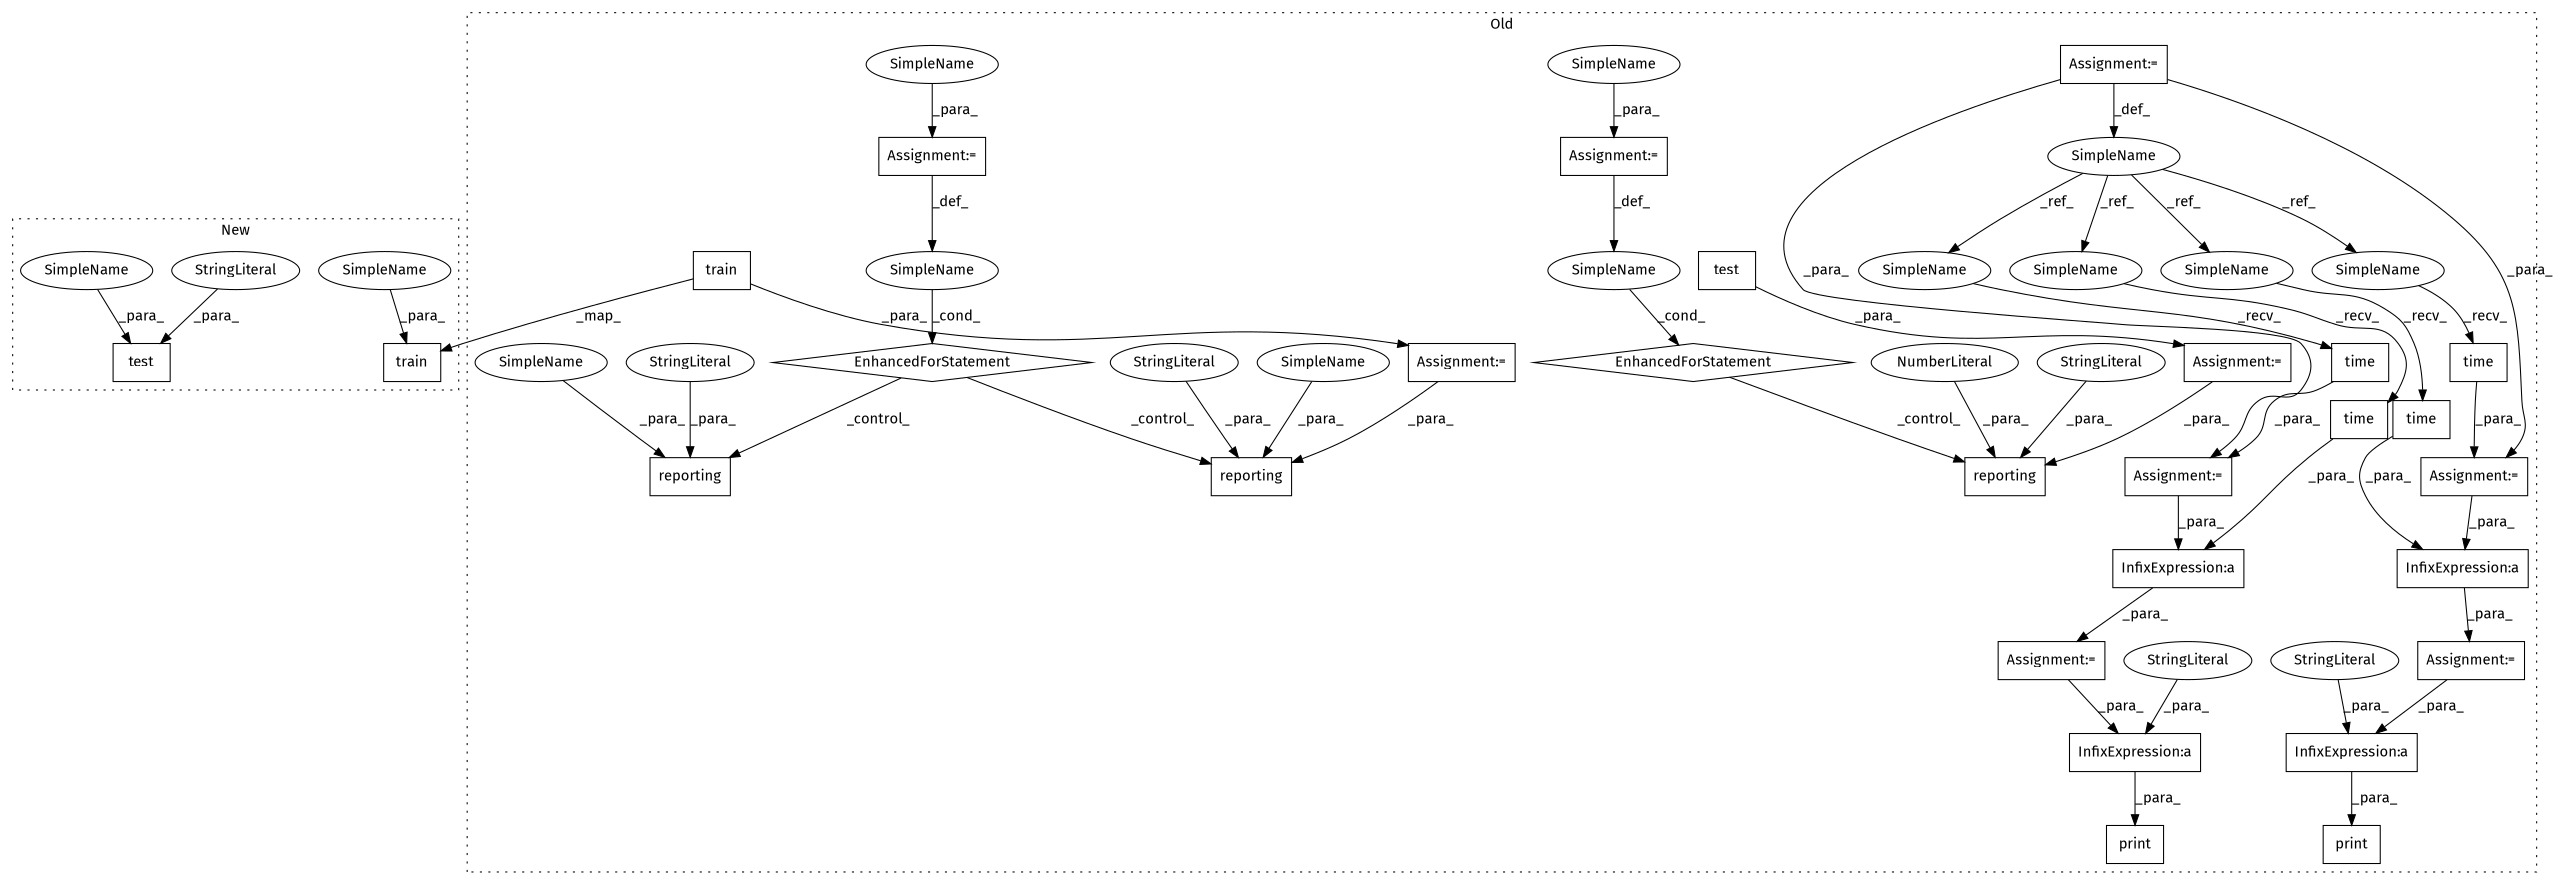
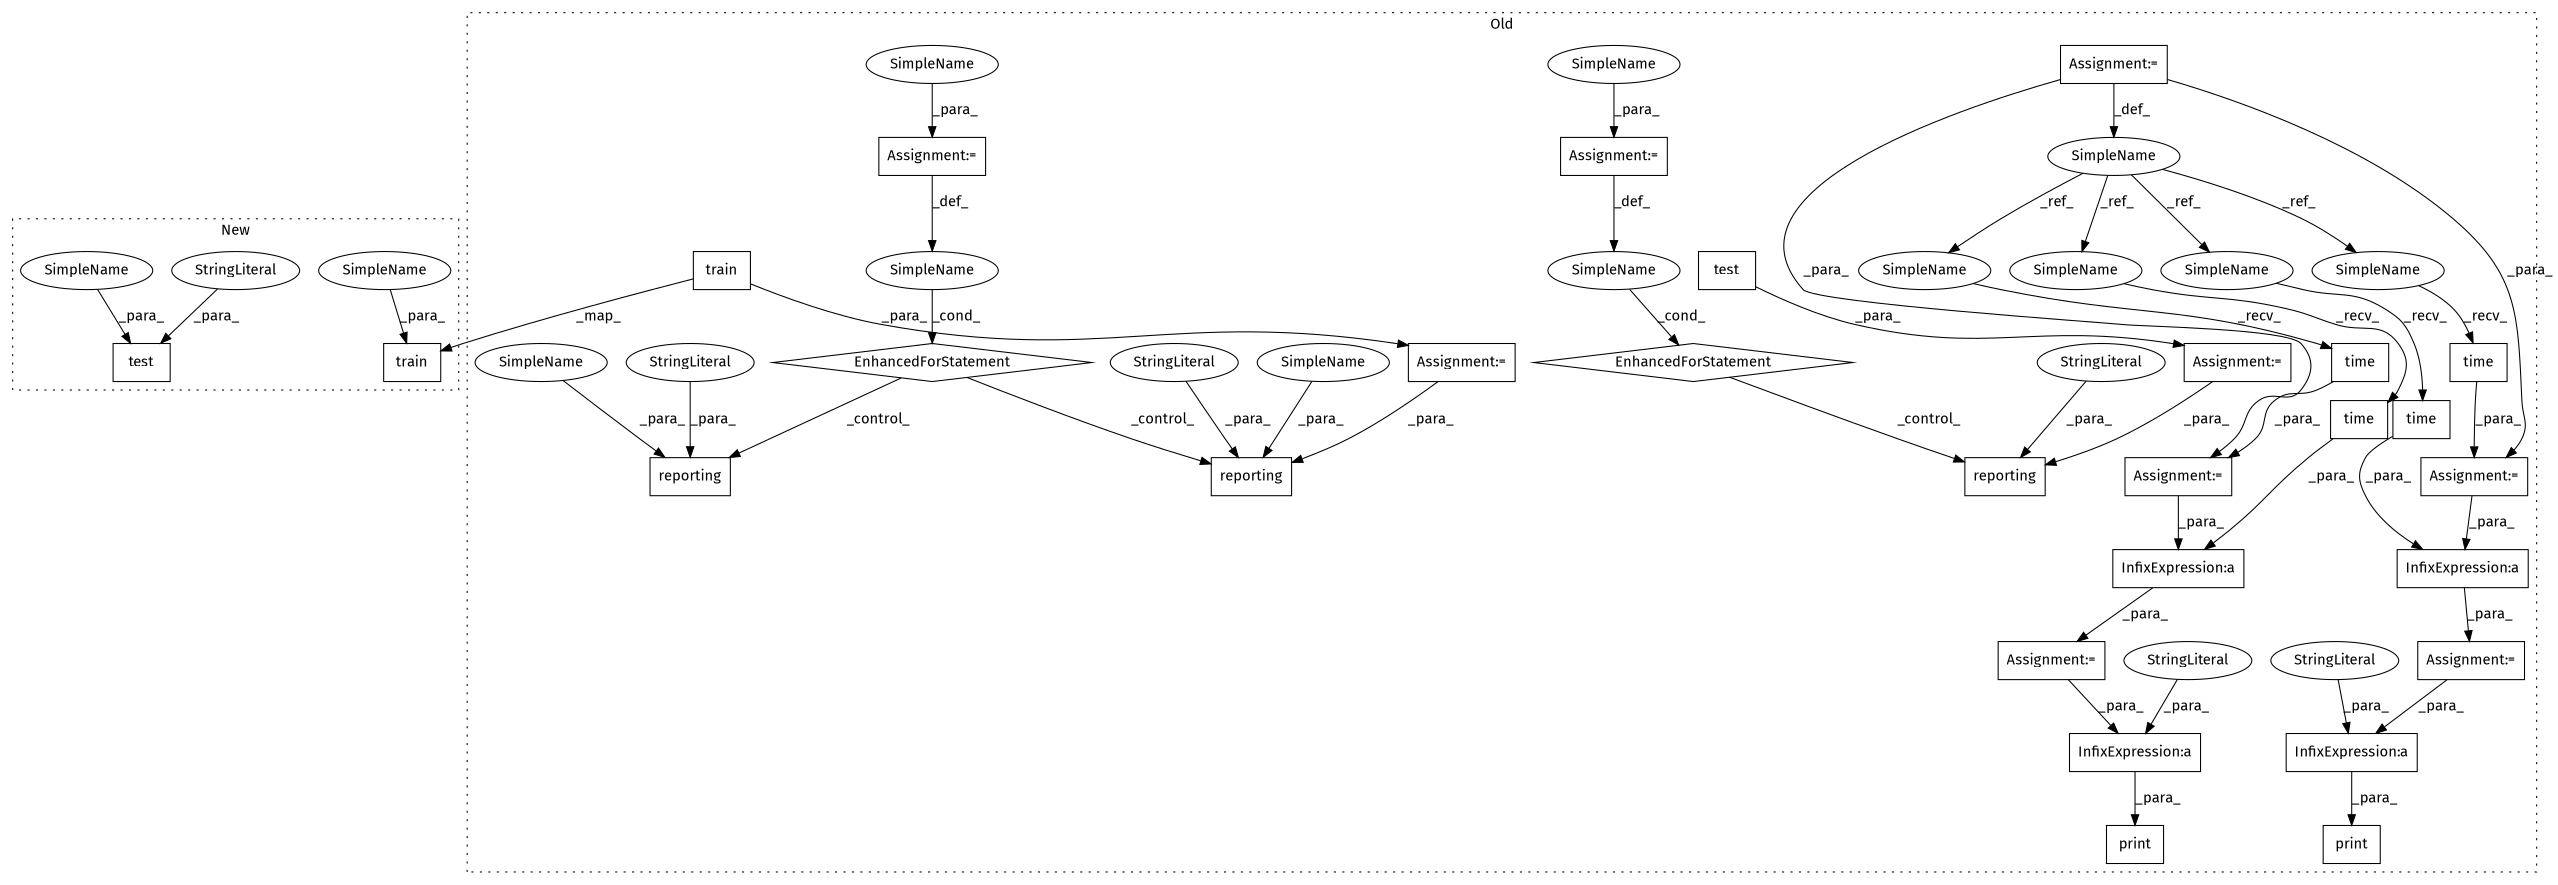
node "NumberLiteral": removed
